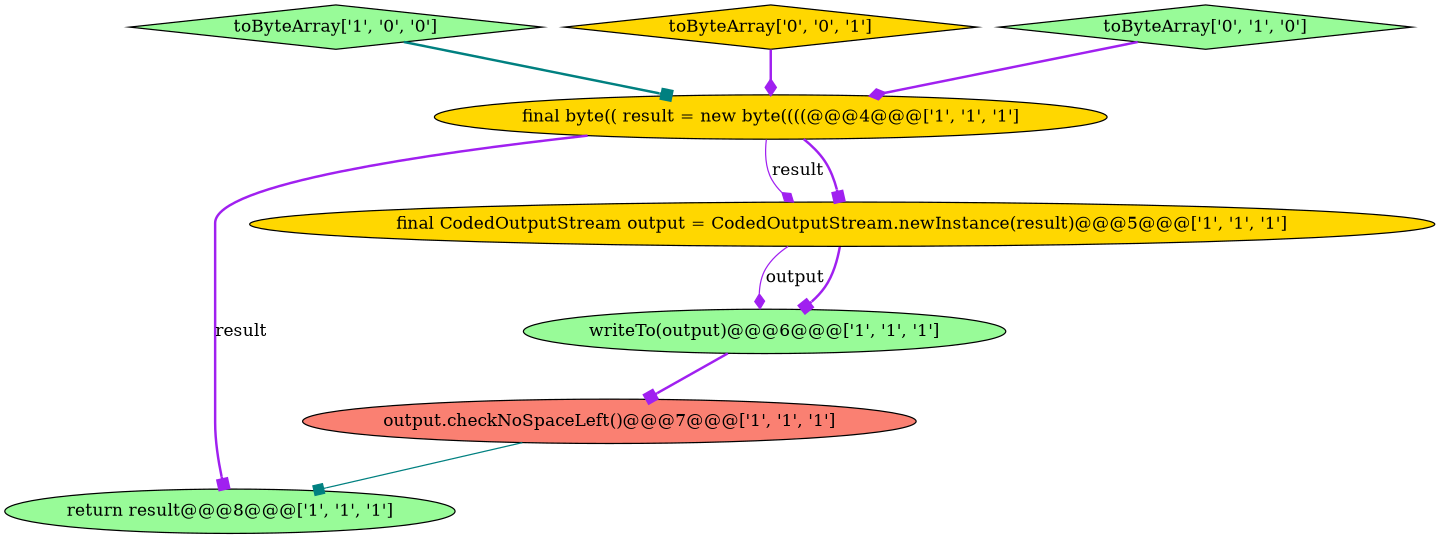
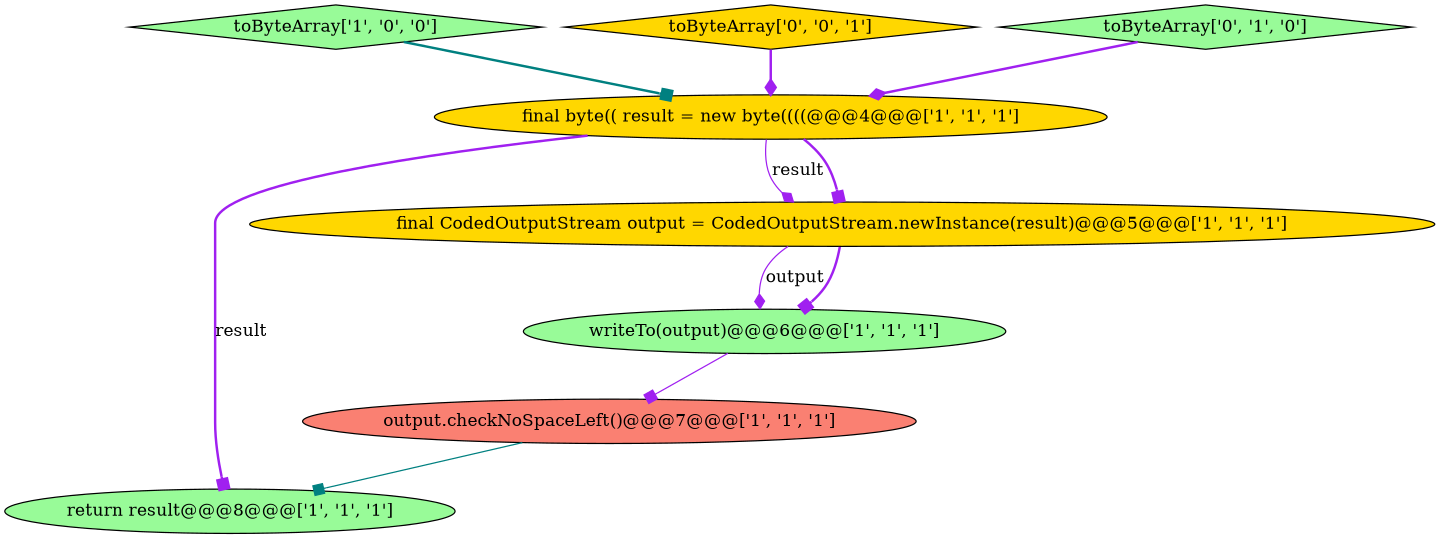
edge "writeTo(output)@@@6@@@['1', '1', '1']" -> "output.checkNoSpaceLeft()@@@7@@@['1', '1', '1']": style bold -> solid
